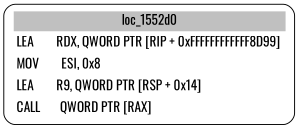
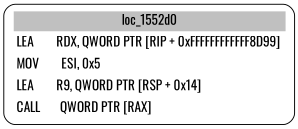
node "loc_1552d0": text "MOV        ESI, 0x8" -> "MOV        ESI, 0x5"
